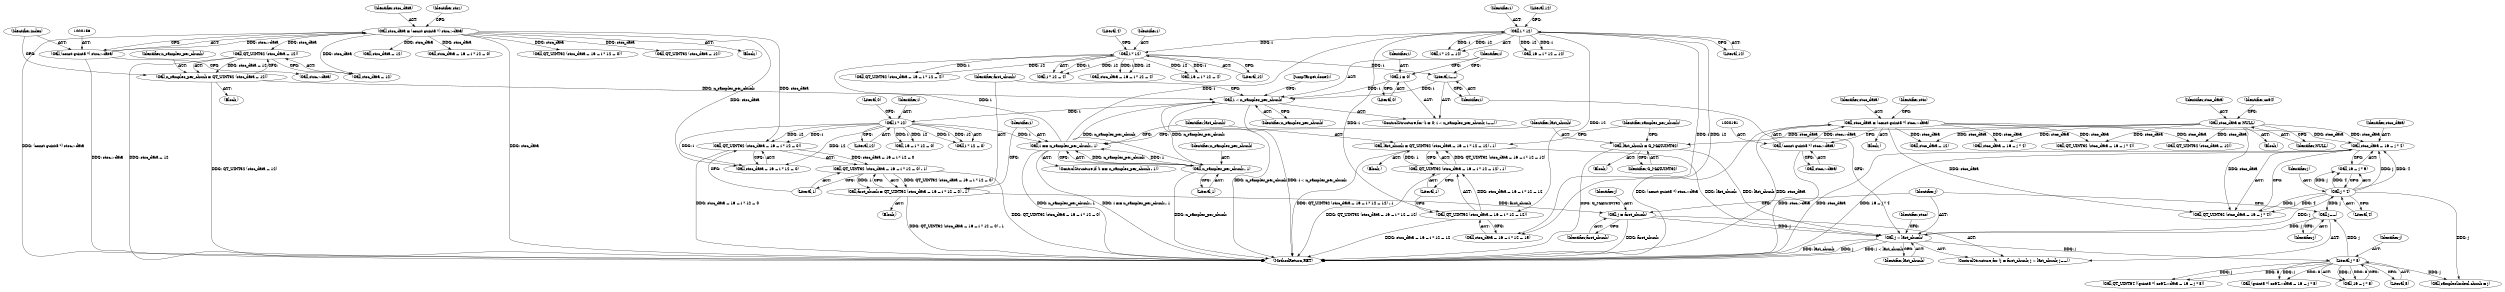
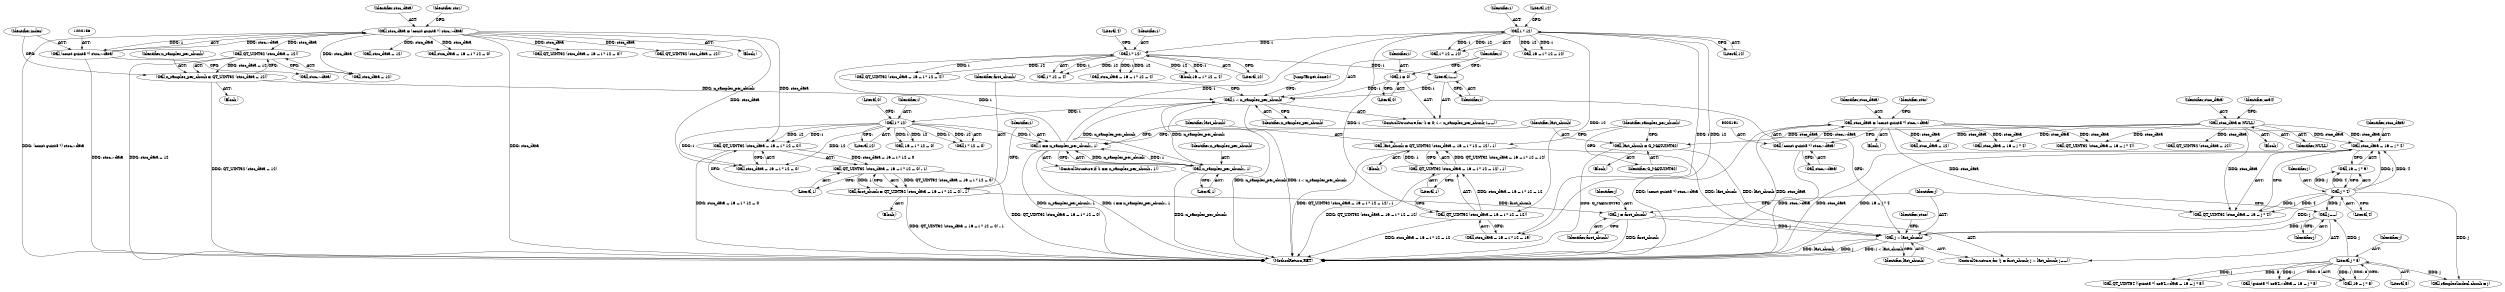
edge "(Call,stsc_data = (const guint8 *) stsc->data)" -> "(Call,(const guint8 *) stsc->data)": label "CFG: " -> "DDG: 1"
node "(Call,16 + i * 12 + 4)": label "(Call,16 + i * 12 + 4)" -> "(Block,16 + i * 12 + 4)"
node "1000191": label "1000191" -> "9000191"
edge "(Call,stco_data = (const guint8 *) stco->data)" -> "(Call,QT_UINT32 (stco_data + 12))": removed, label "DDG: stco_data"
edge "(Call,stco_data = NULL)" -> "(Identifier,NULL)": label "CFG: " -> "AST: "
edge "(Call,last_chunk = G_MAXUINT32)" -> "(Identifier,G_MAXUINT32)": now "(Identifier,samples_per_chunk)" -> "(Identifier,G_MAXUINT32)"
edge "(Call,j < last_chunk)" -> "(Literal,j * 8)": removed, label "DDG: j"
edge "(Literal,j * 8)" -> "(Literal,8)": removed, label "CFG:"
